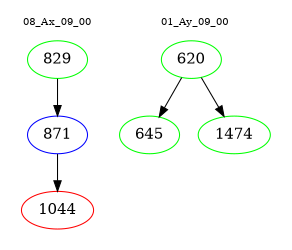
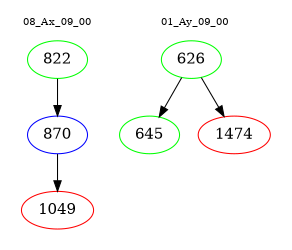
node "829": label "829" -> "822"
node "620": label "620" -> "626"
node "871": label "871" -> "870"
node "1474": color green -> red
node "1044": label "1044" -> "1049"
